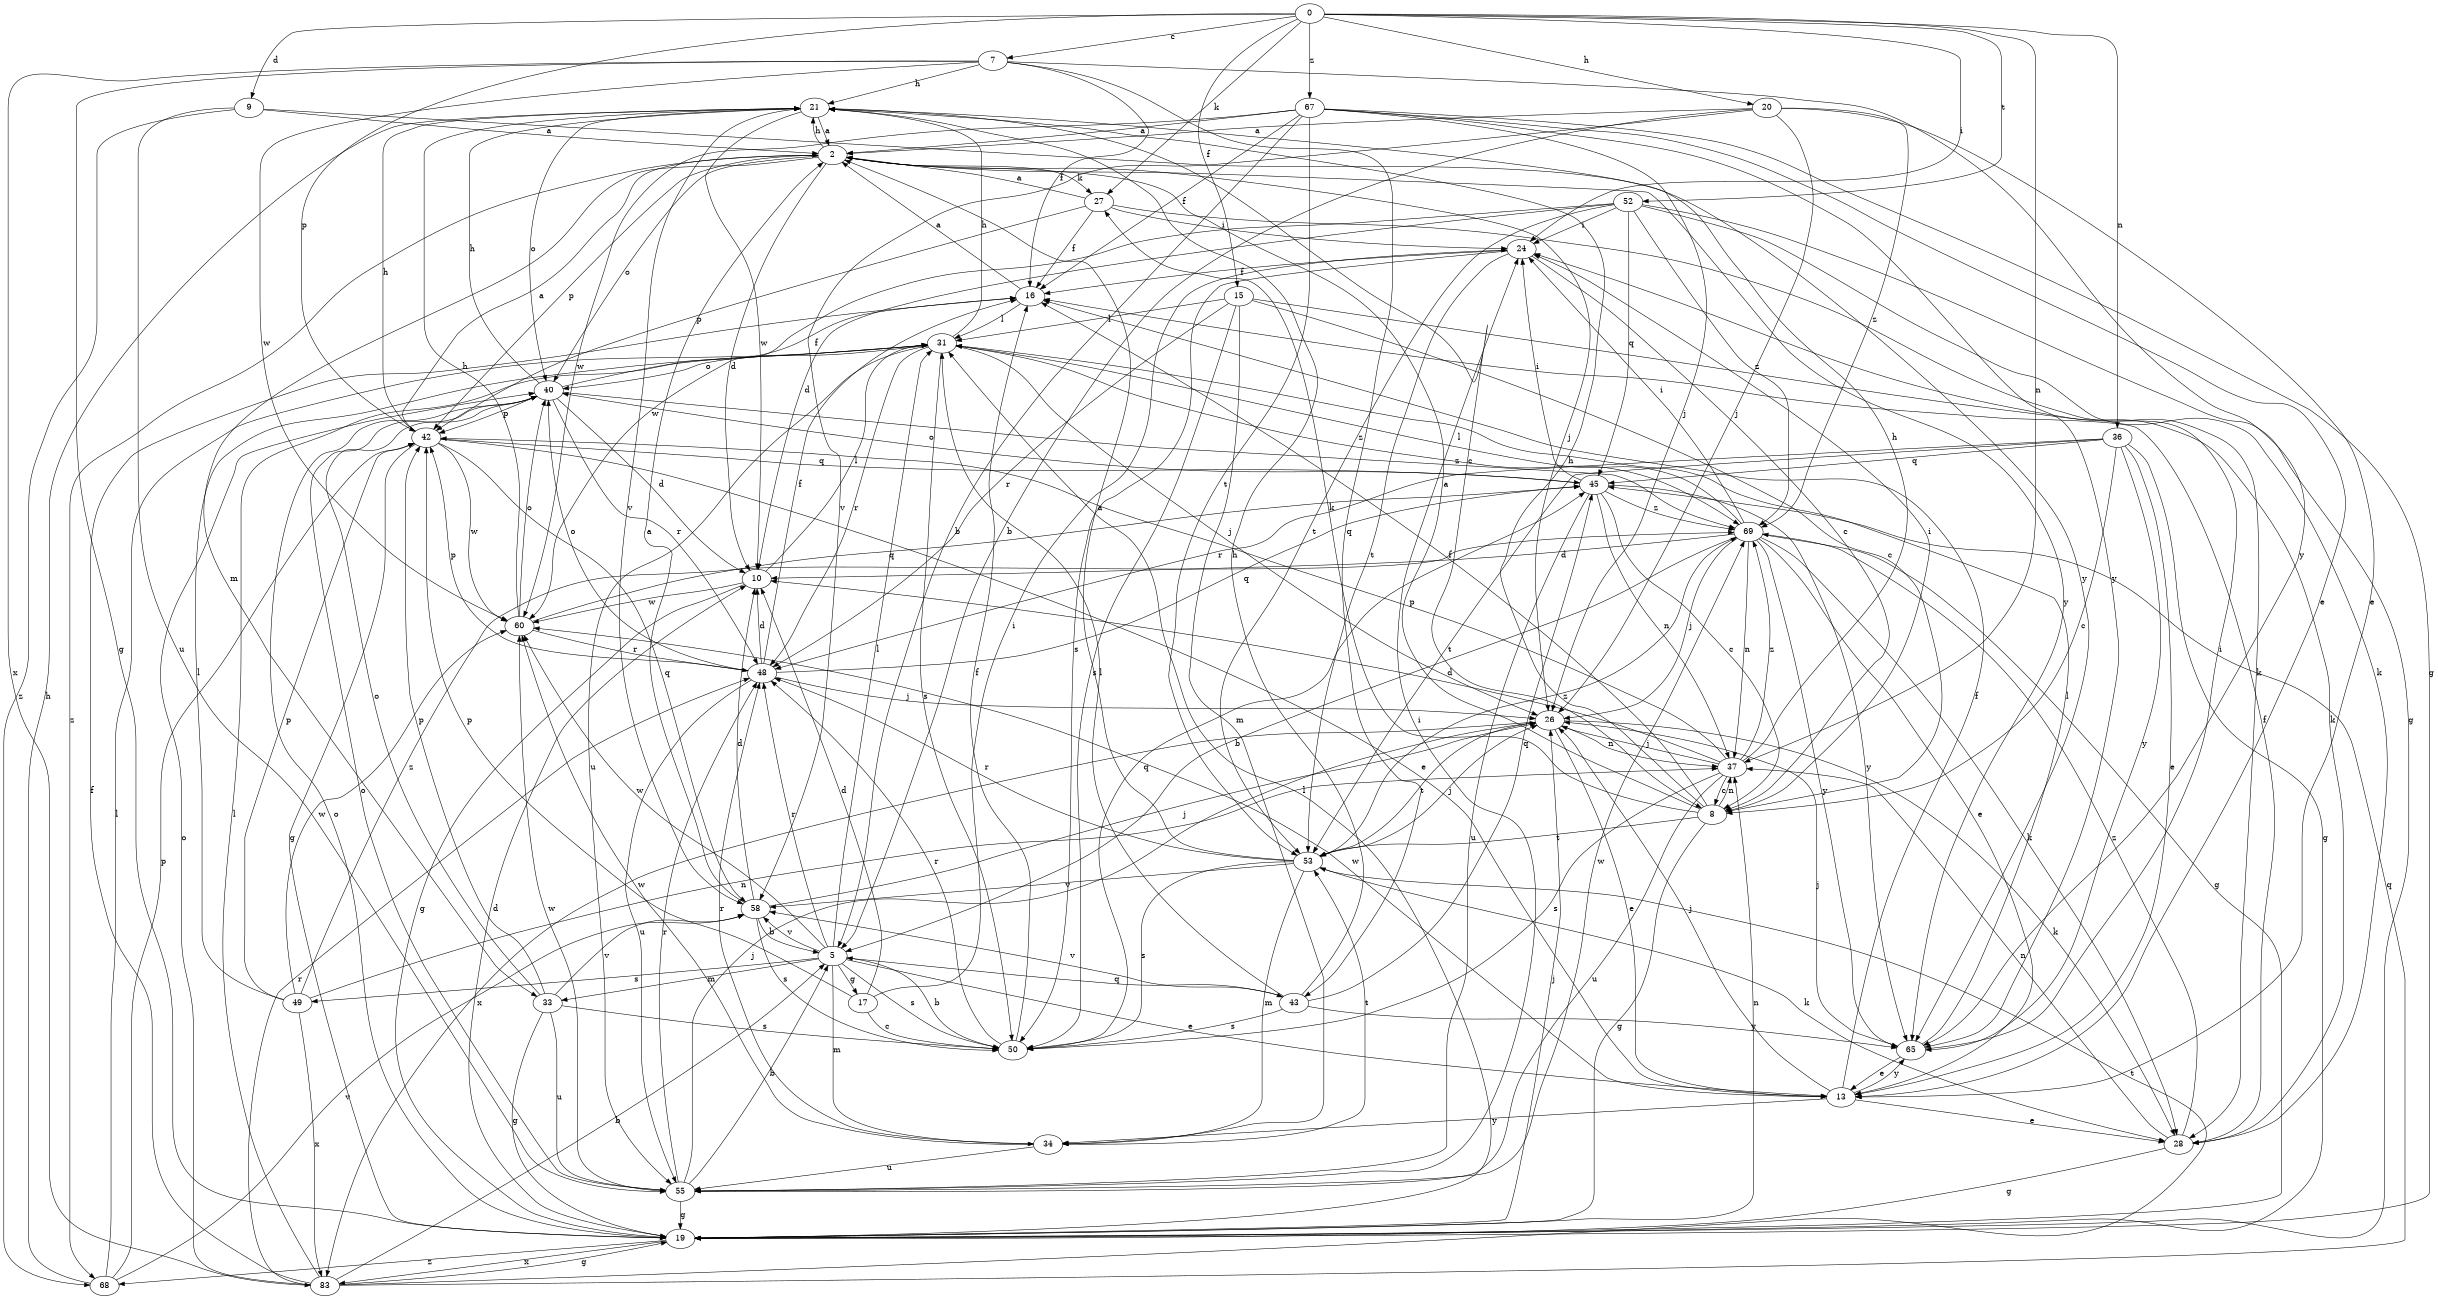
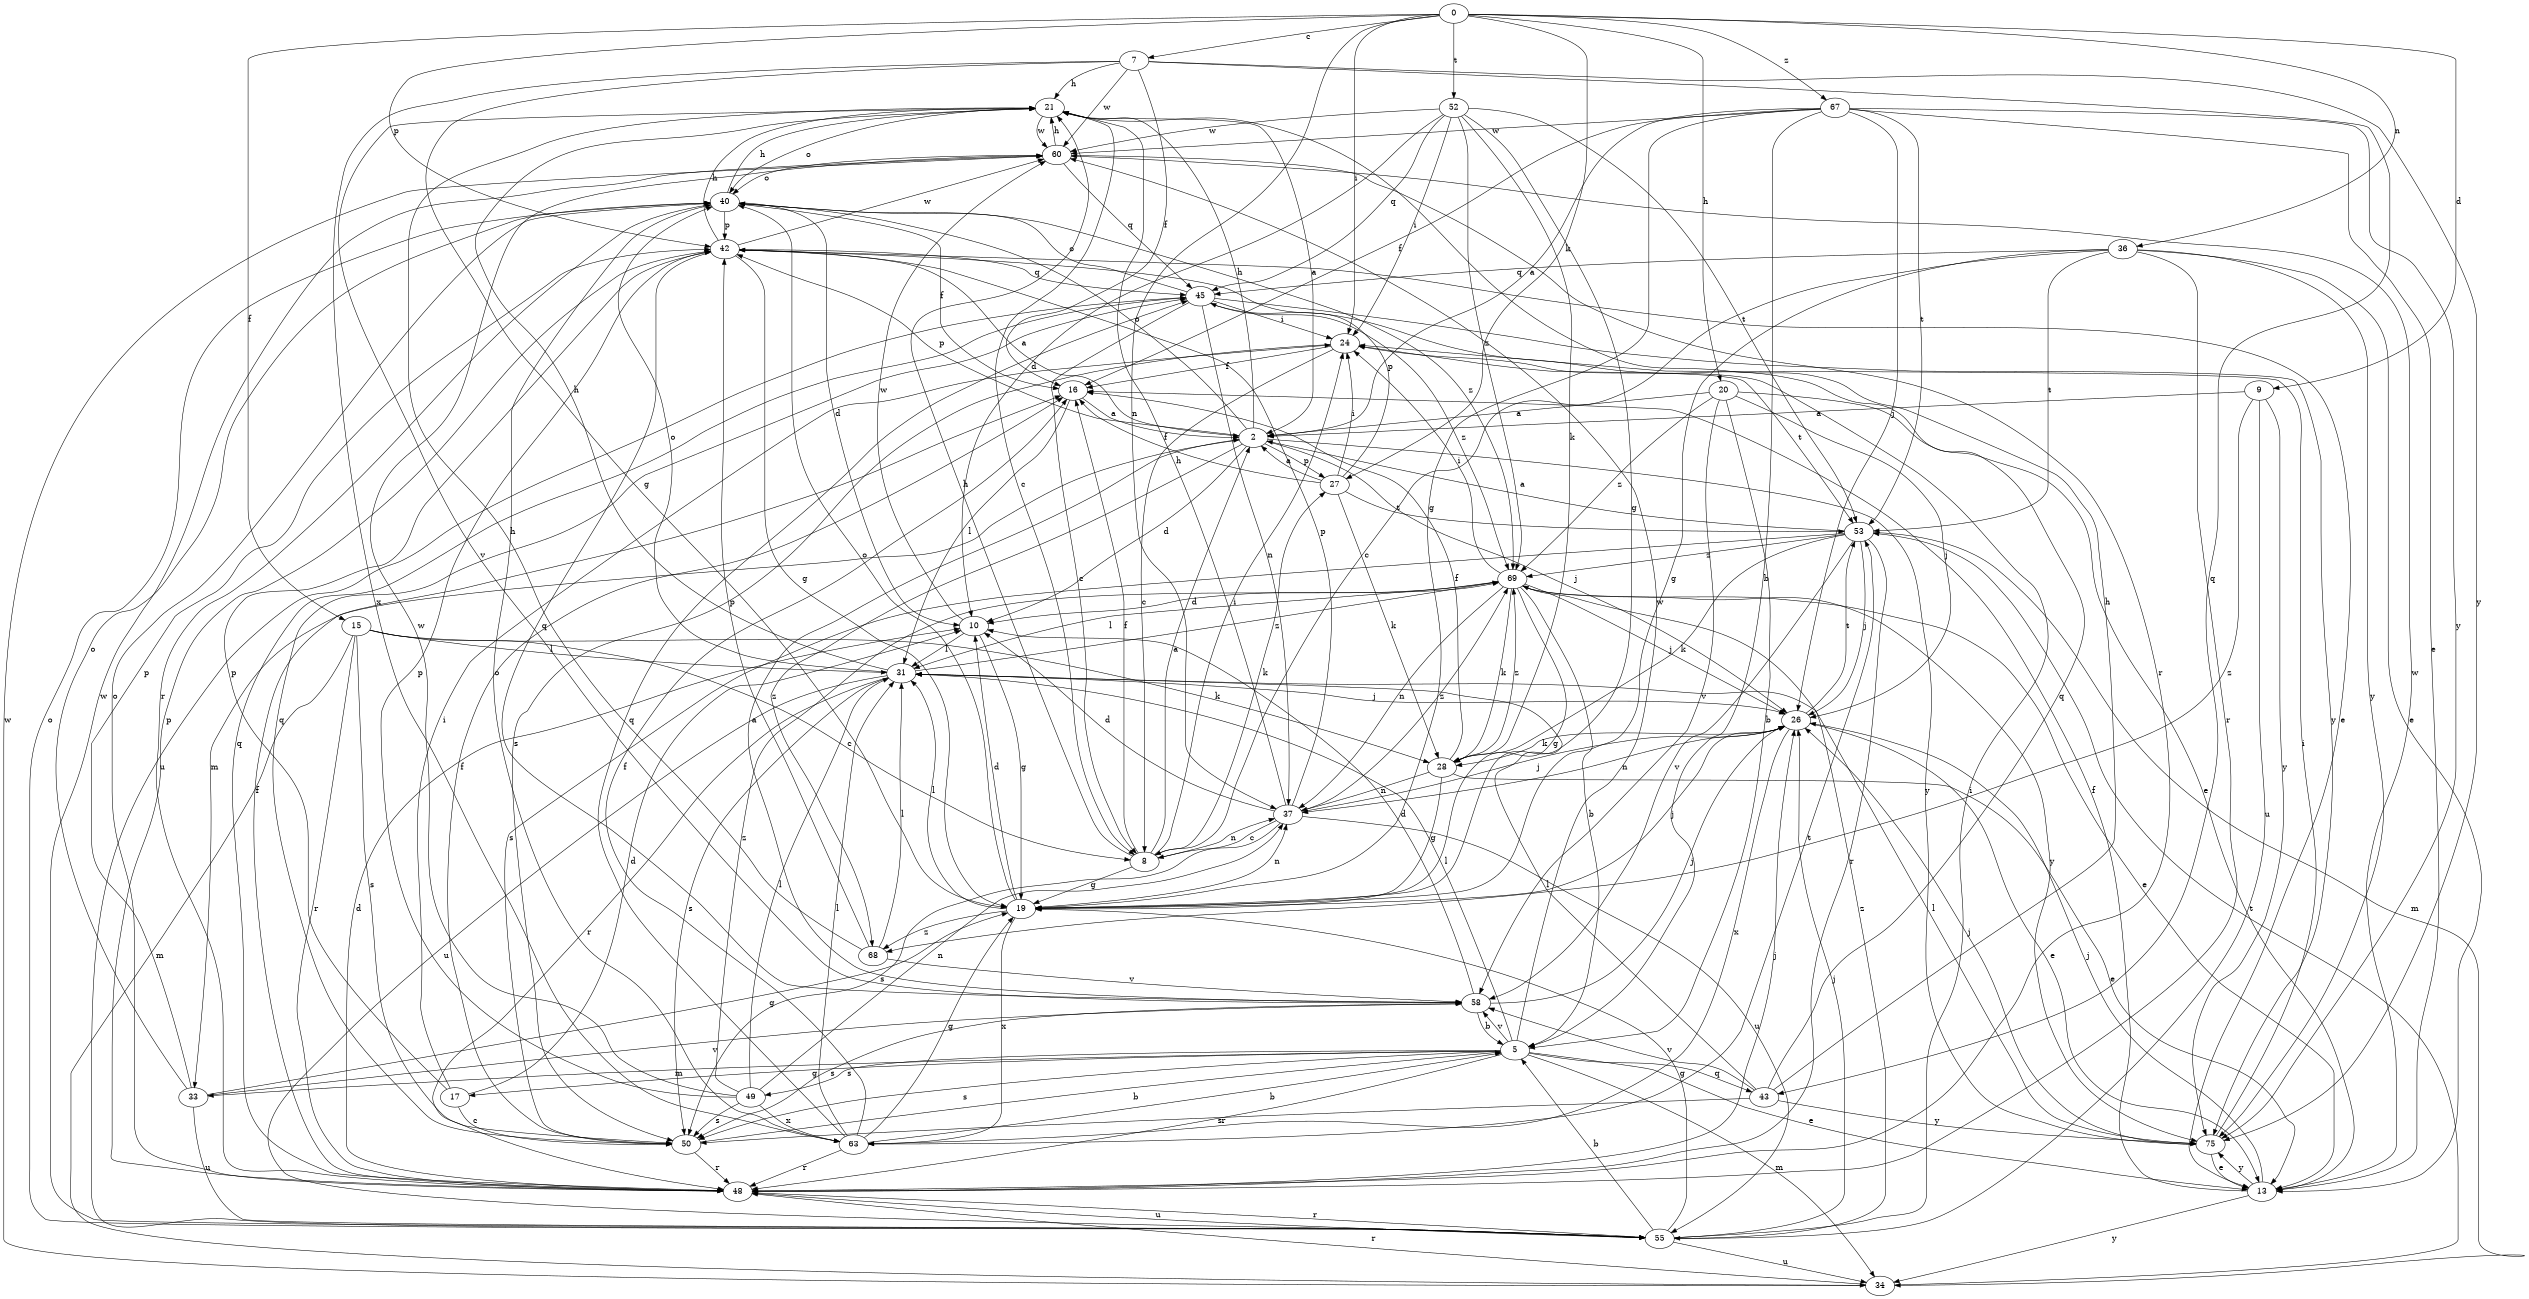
edge "2" -> "27": label "k" -> "p"
edge "21" -> "10": now "21" -> "60"
edge "8" -> "53": now "27" -> "53"
edge "55" -> "69": label "w" -> "z"
edge "33" -> "50": now "49" -> "50"
node "65": label "65" -> "75"
edge "13" -> "28": reversed
edge "34" -> "55": reversed
node "83": label "83" -> "63"
